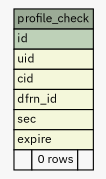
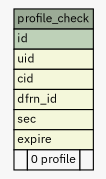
node "profile_check": text "0 rows" -> "0 profile"
